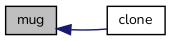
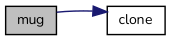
edge "clone" -> "mug": reversed
